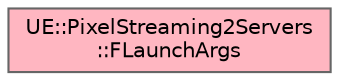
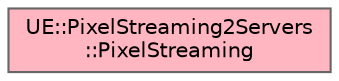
node "UE::PixelStreaming2Servers ::FLaunchArgs": label "UE::PixelStreaming2Servers ::FLaunchArgs" -> "UE::PixelStreaming2Servers ::PixelStreaming"
